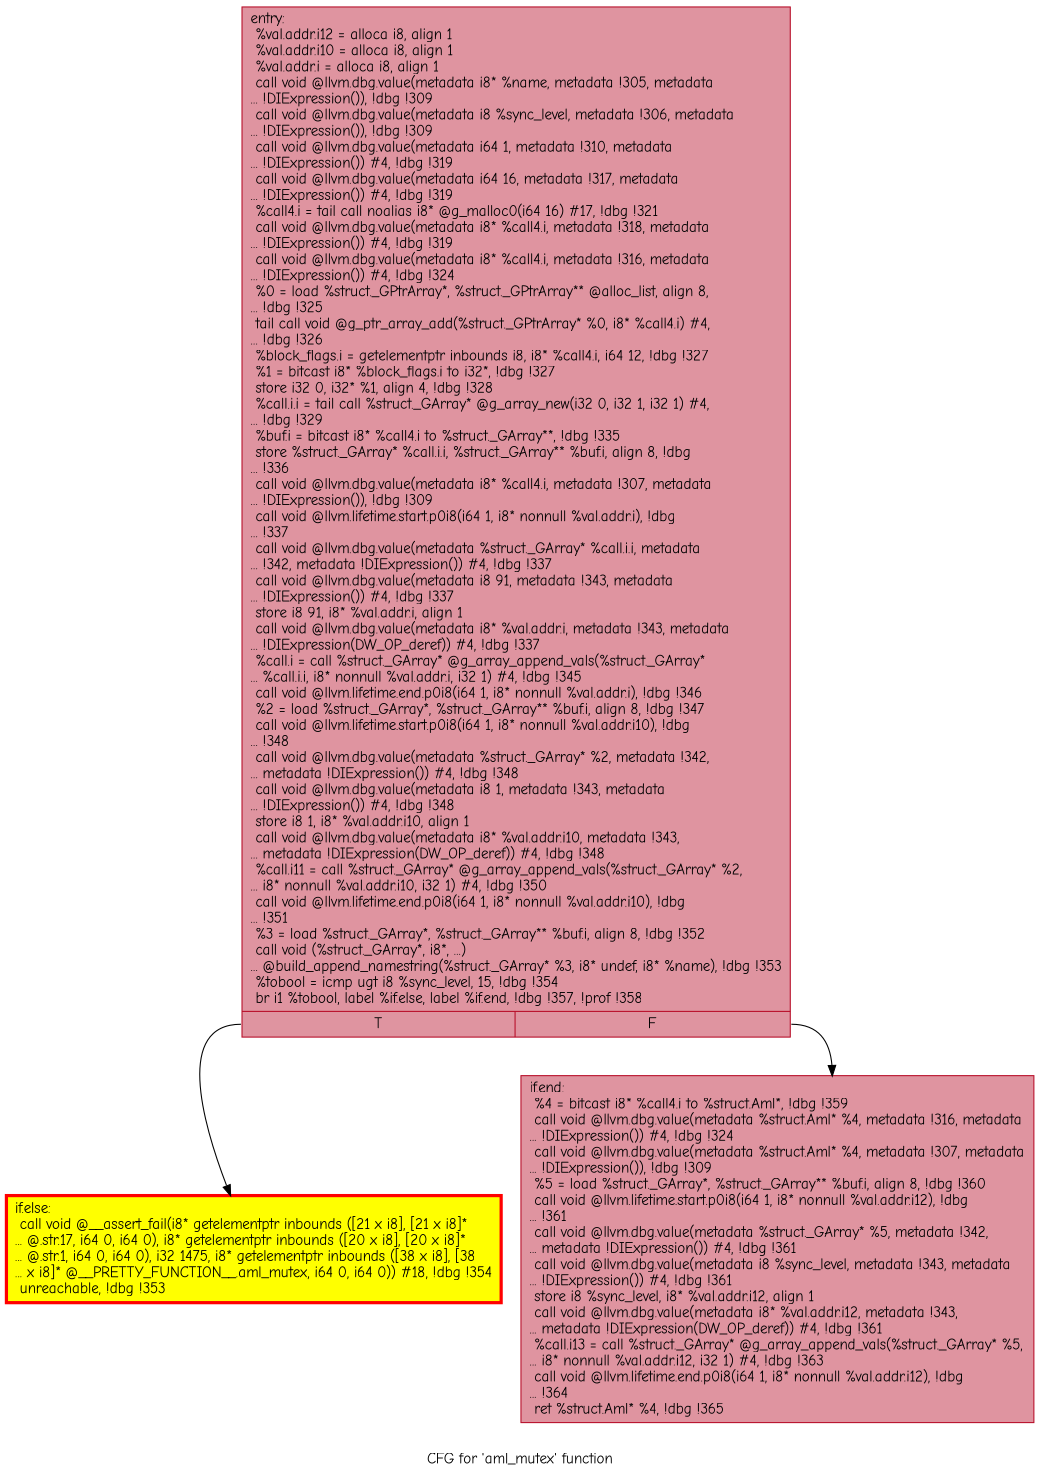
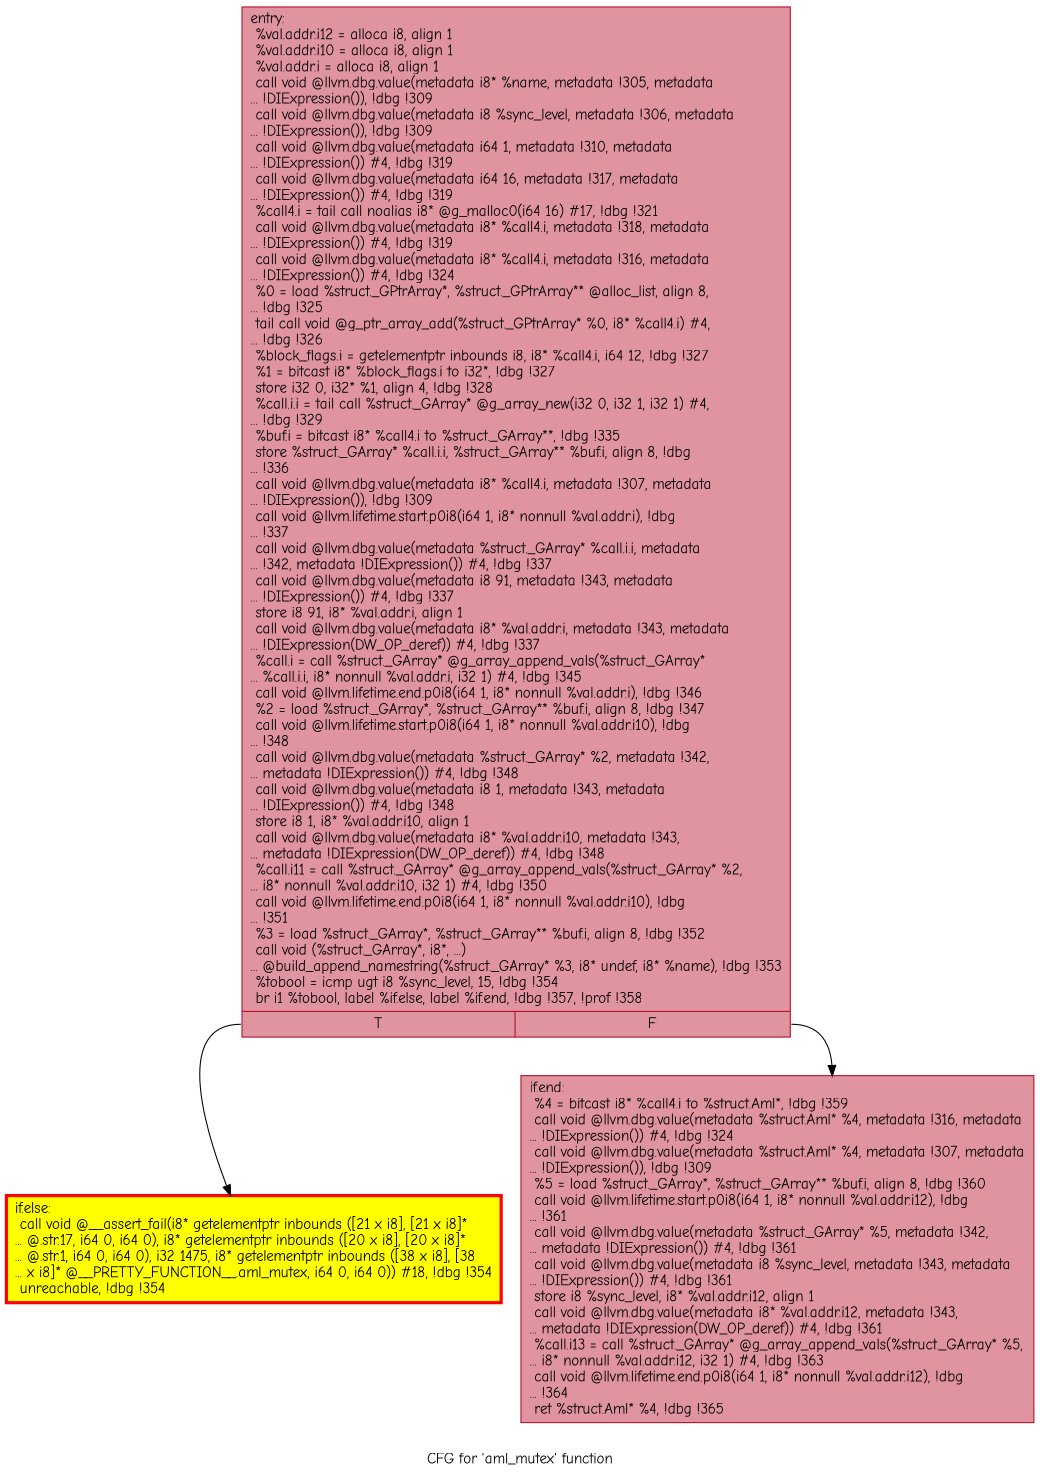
node "if.else:": text "unreachable, !dbg !353" -> "unreachable, !dbg !354"
